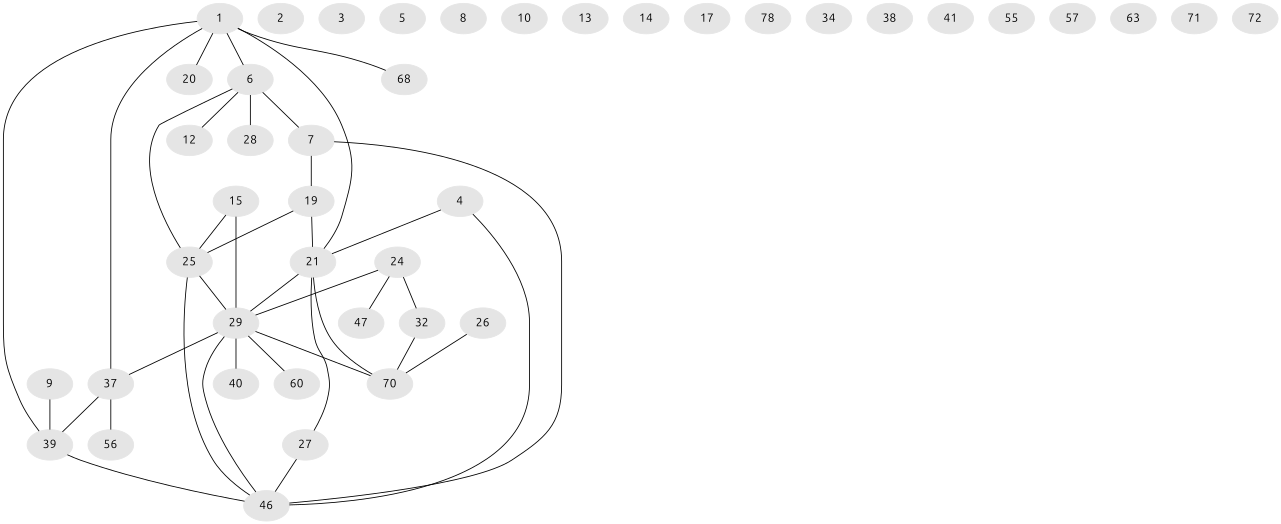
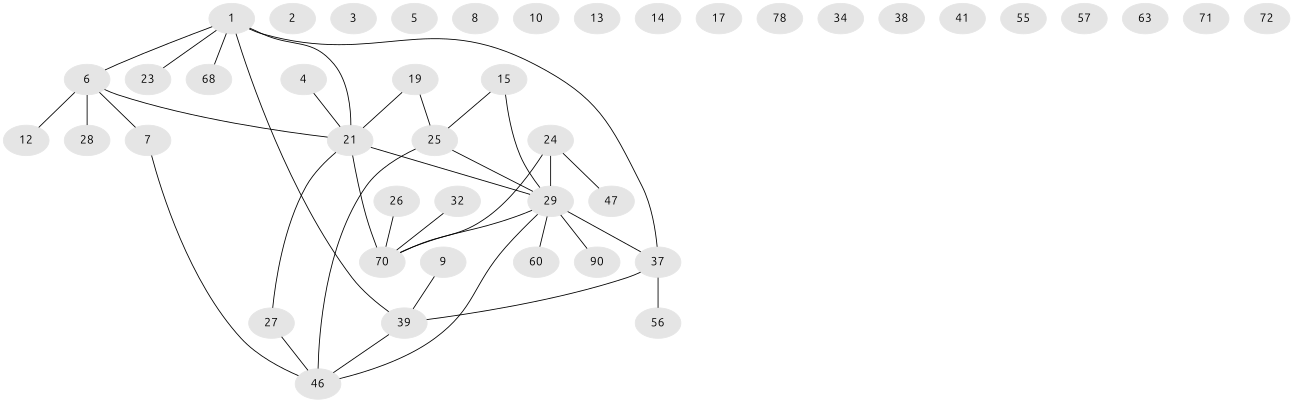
node "20": label "20" -> "23"
edge "6" -- "25": now "6" -- "21"
edge "7" -- "19": removed
edge "24" -- "32": now "24" -- "70"
node "40": label "40" -> "90"
edge "4" -- "46": removed
